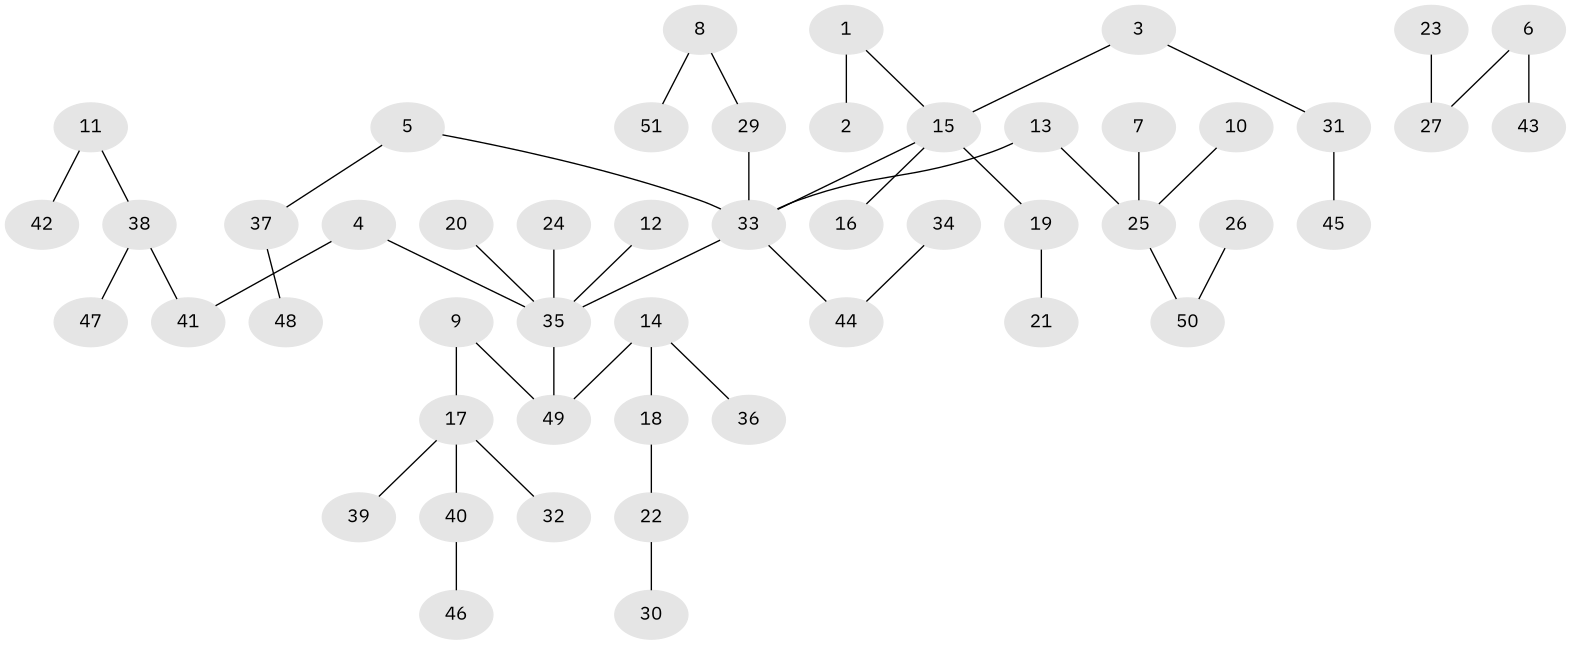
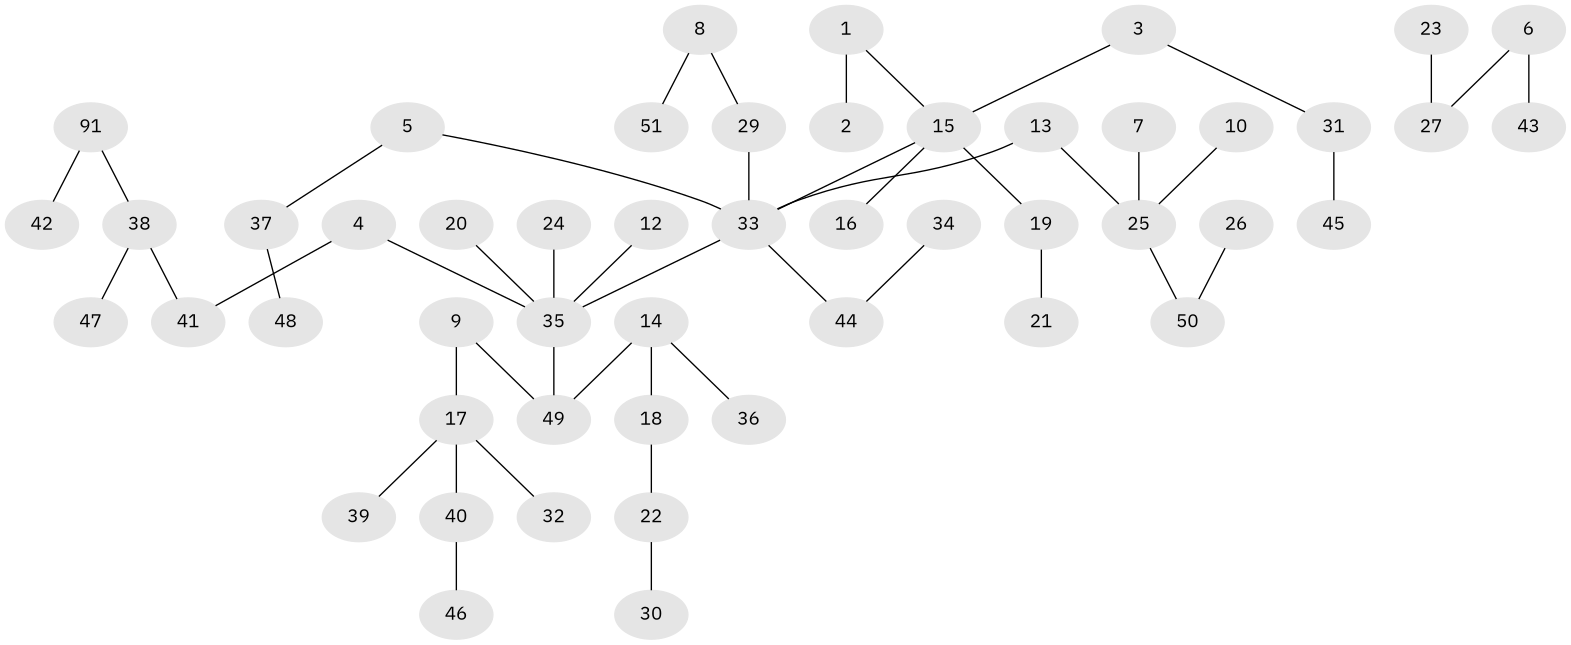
node "11": label "11" -> "91"
